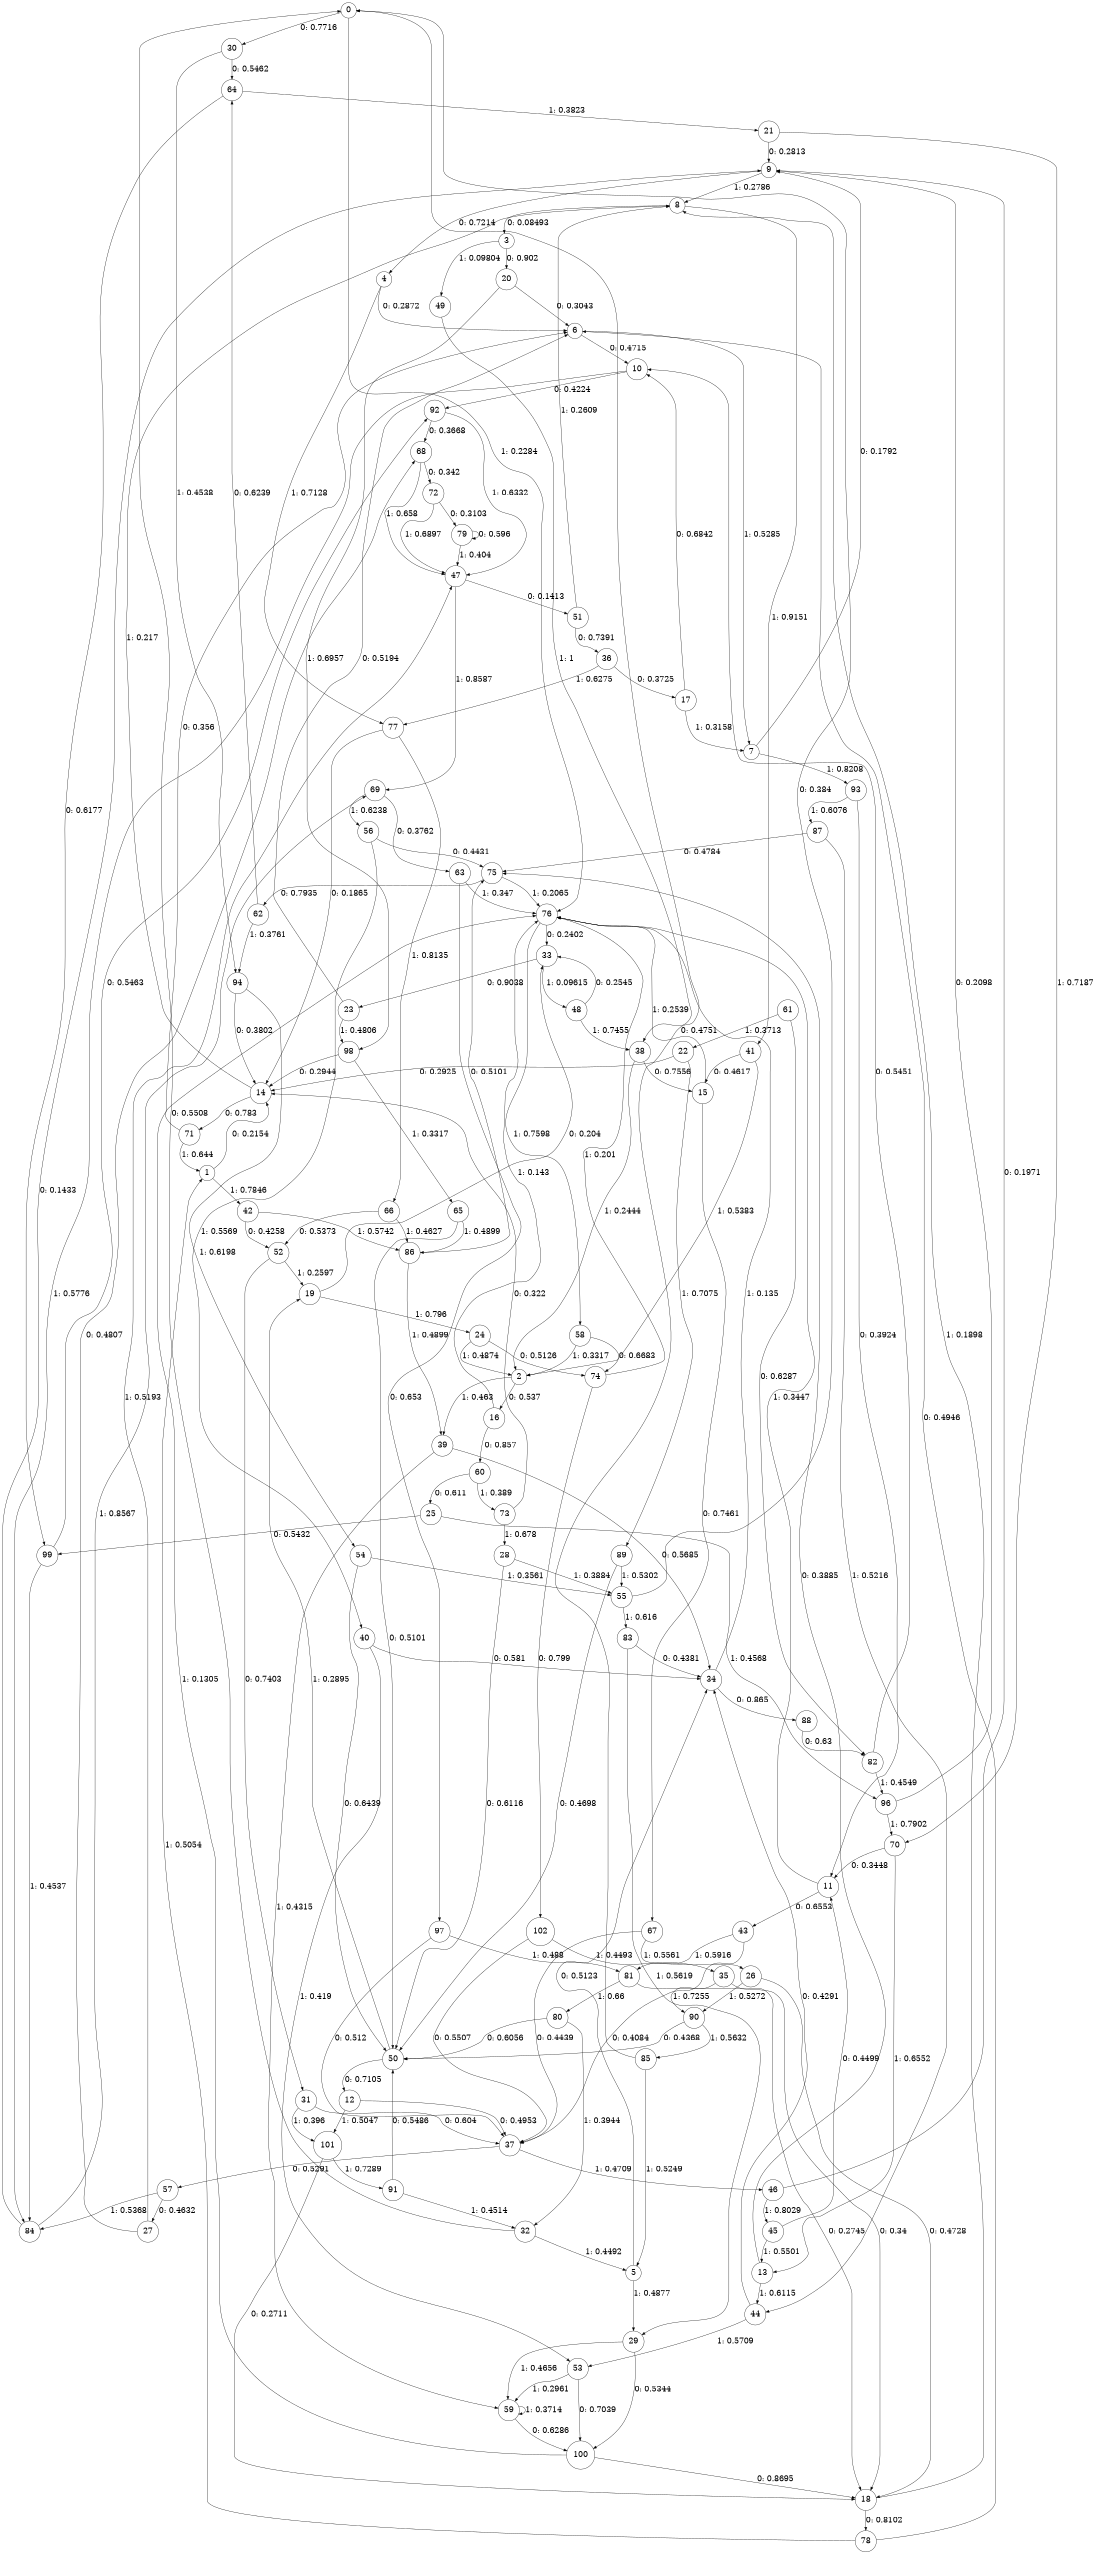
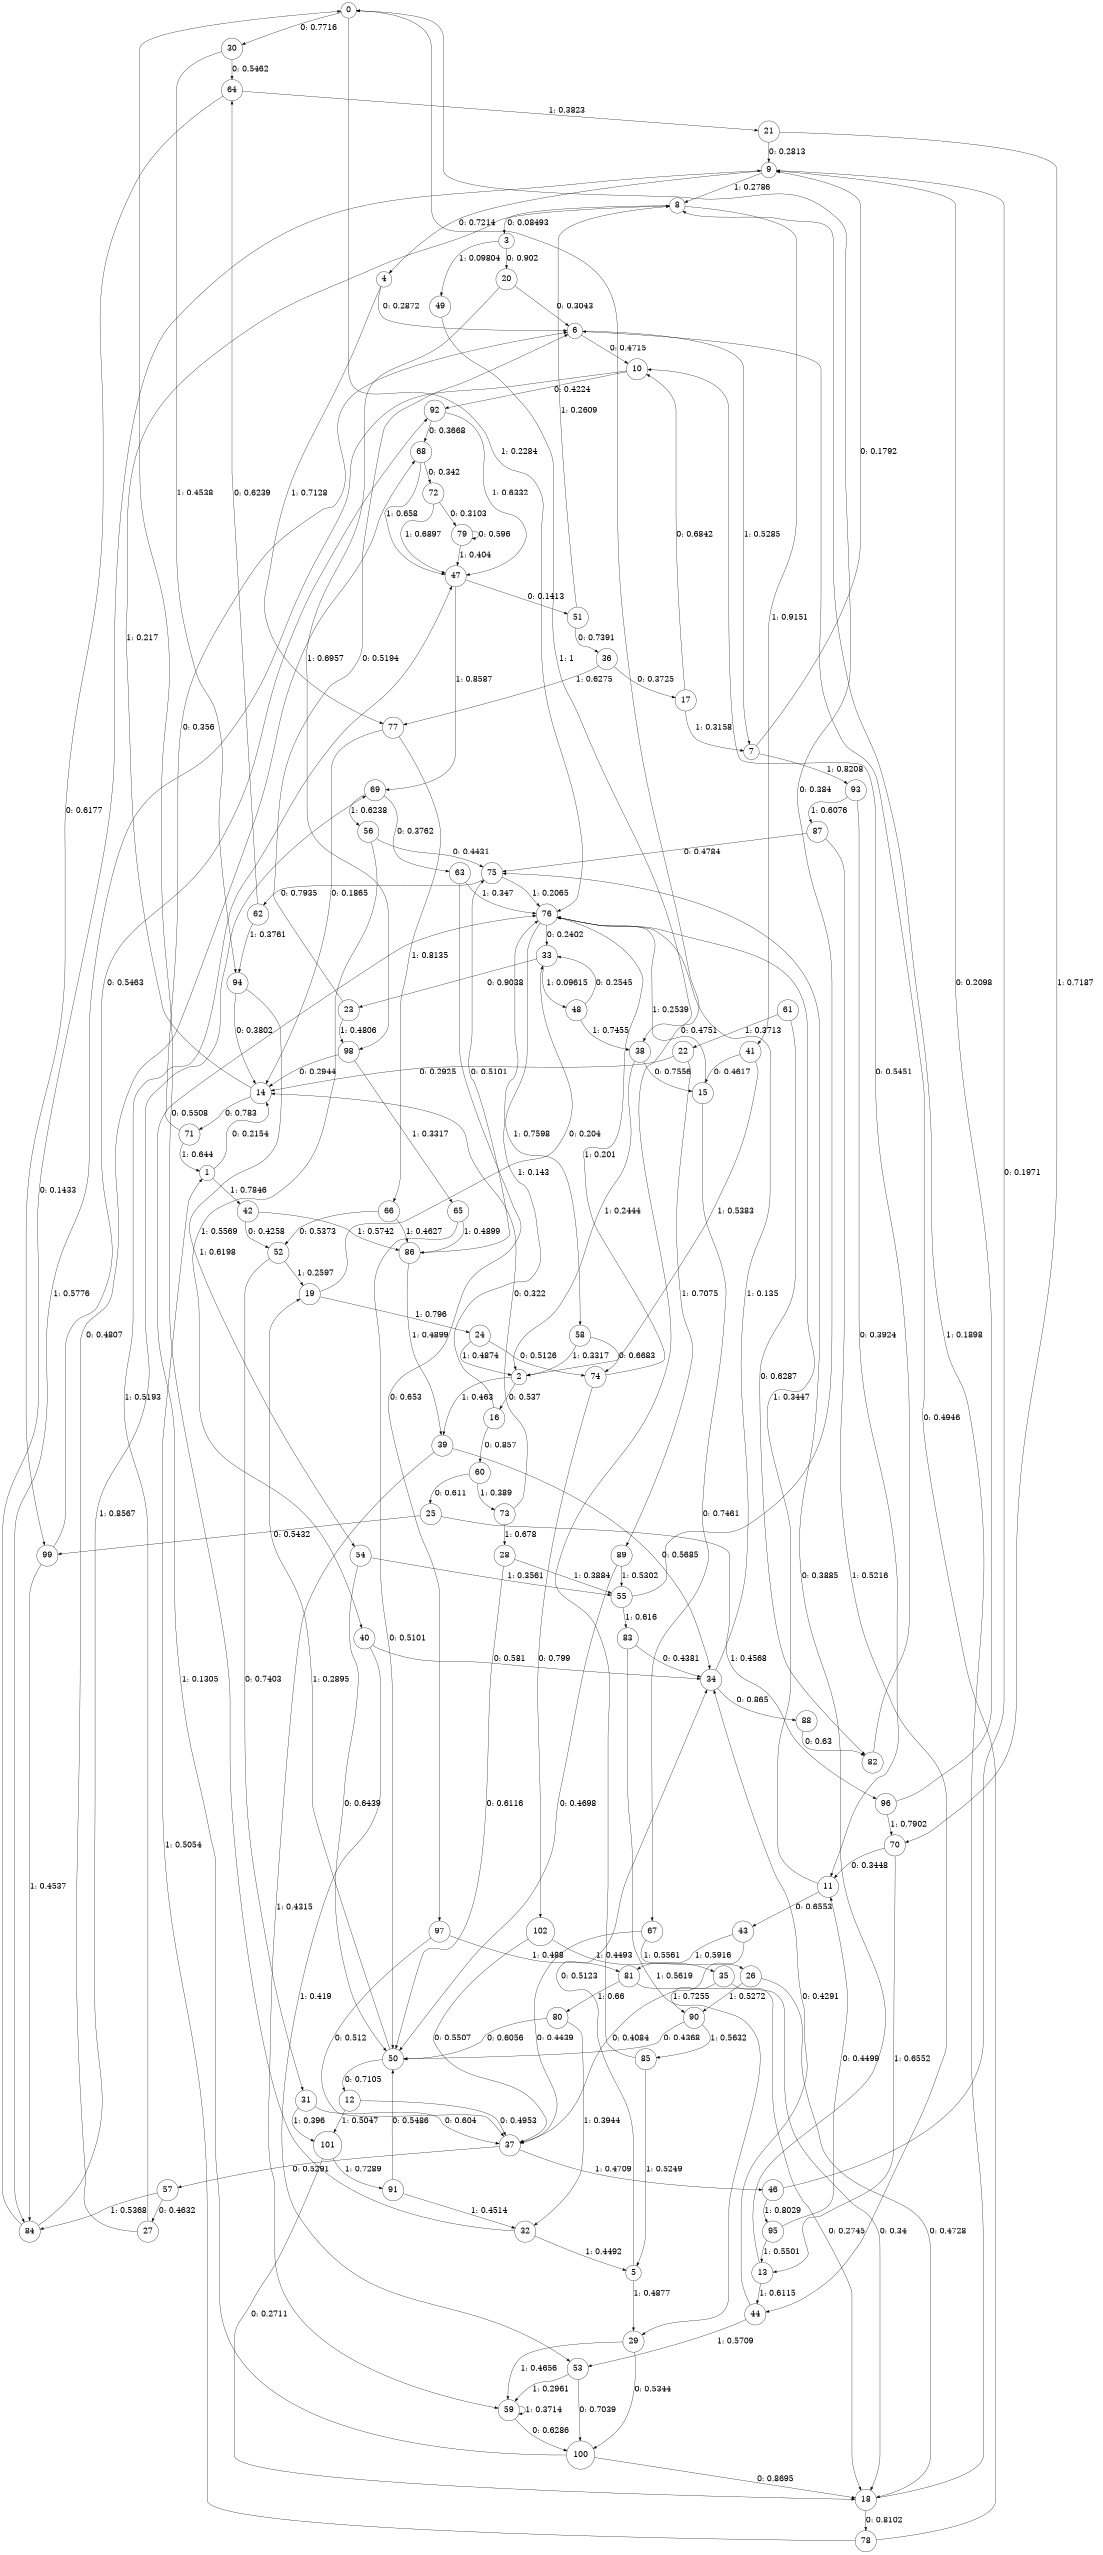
edge "82" -> "96": removed, label "1: 0.4549"
node "45": label "45" -> "95"
